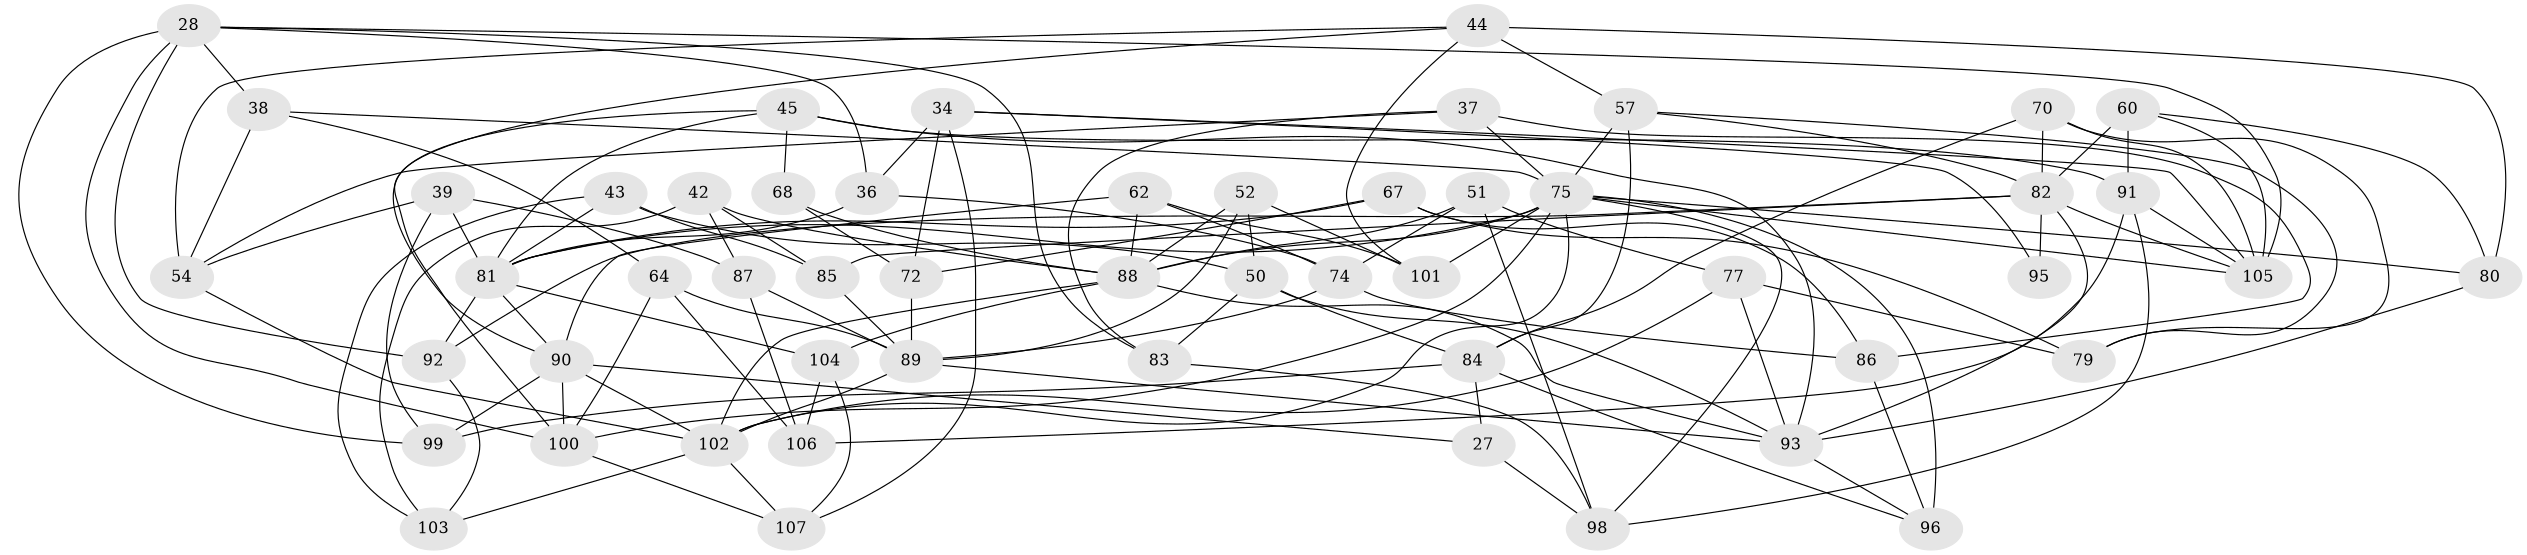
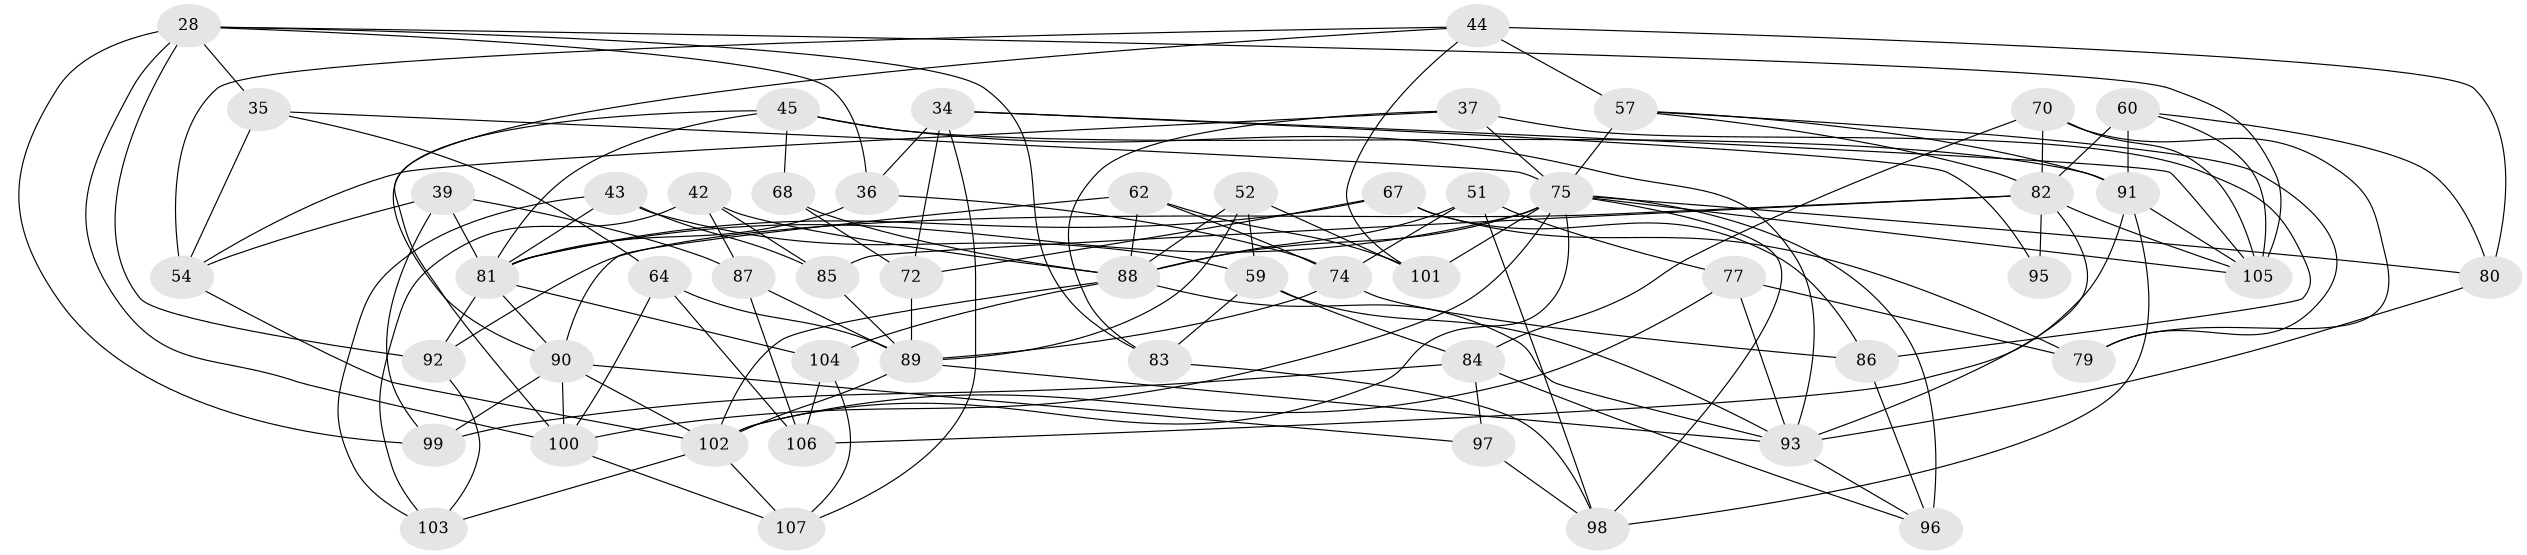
node "38": label "38" -> "35"
edge "57" -- "84": now "57" -- "91"
node "50": label "50" -> "59"
node "27": label "27" -> "97"
